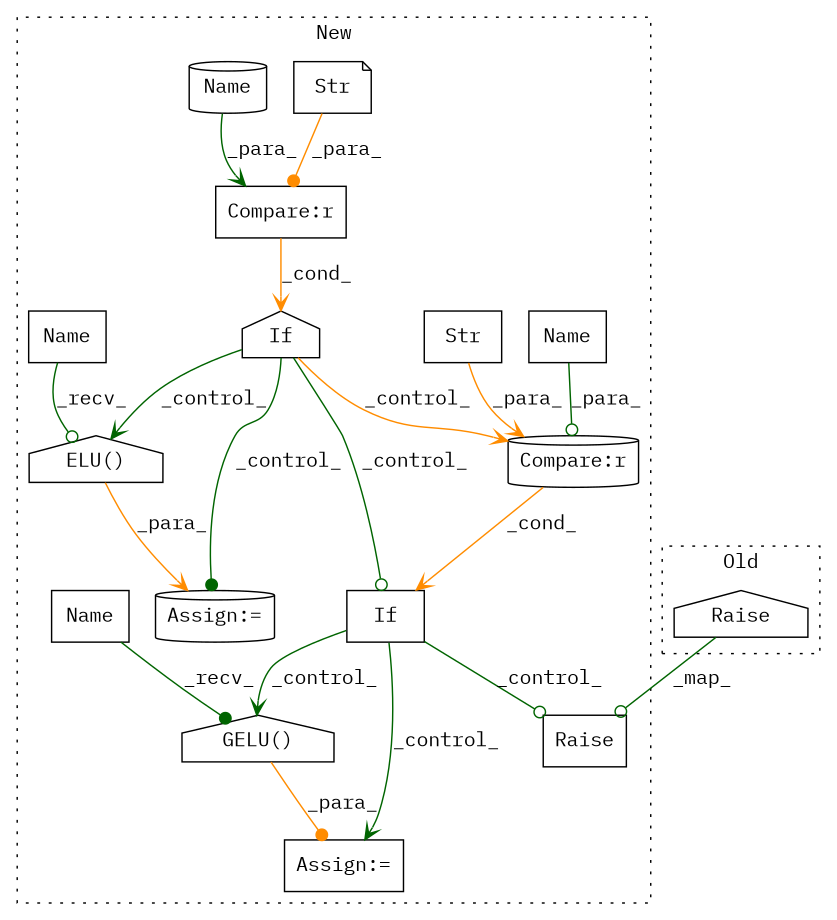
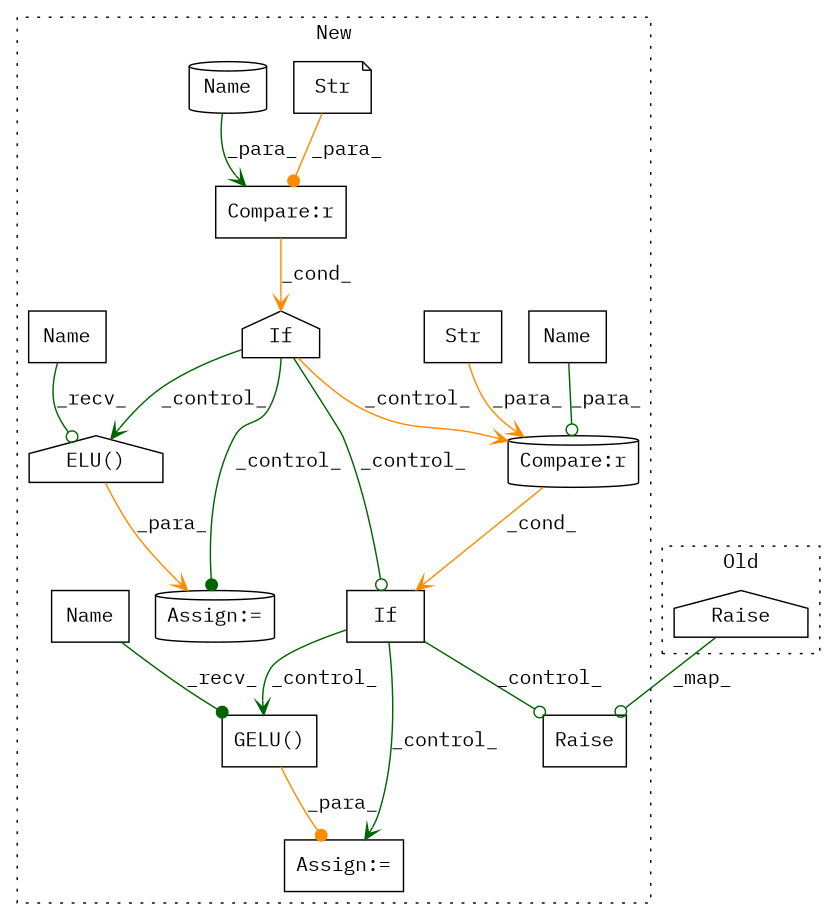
node "GELU()": shape house -> box
